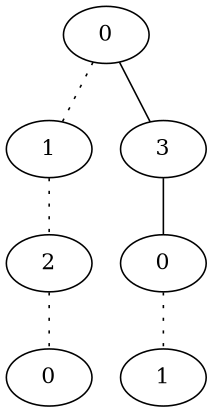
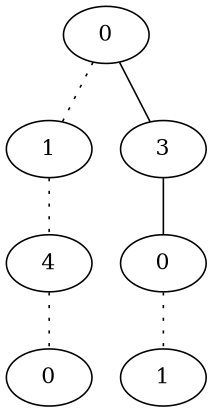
node "2": label "2" -> "4"
